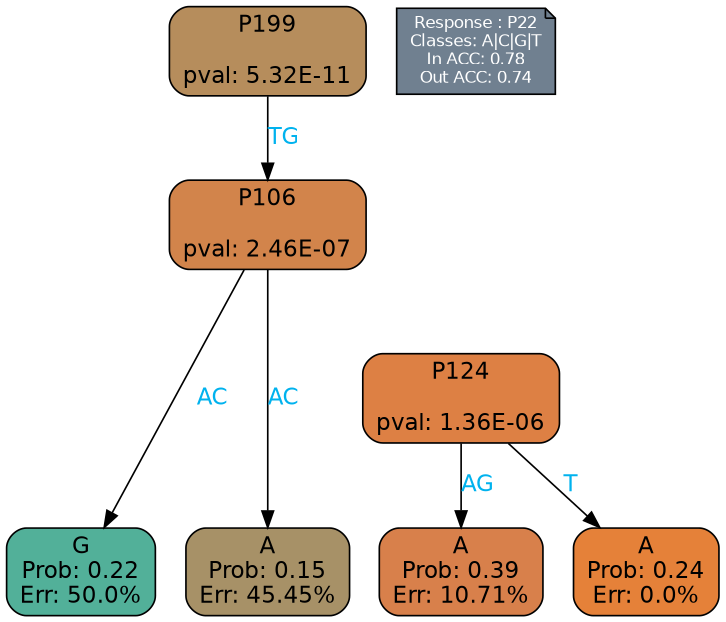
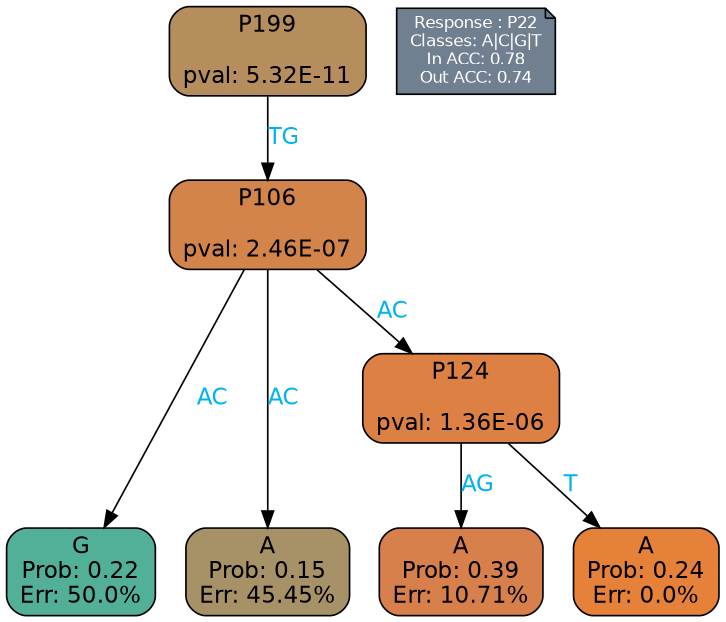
edge "P106 pval: 2.46E-07" -> "P124 pval: 1.36E-06": added, label "AC"
